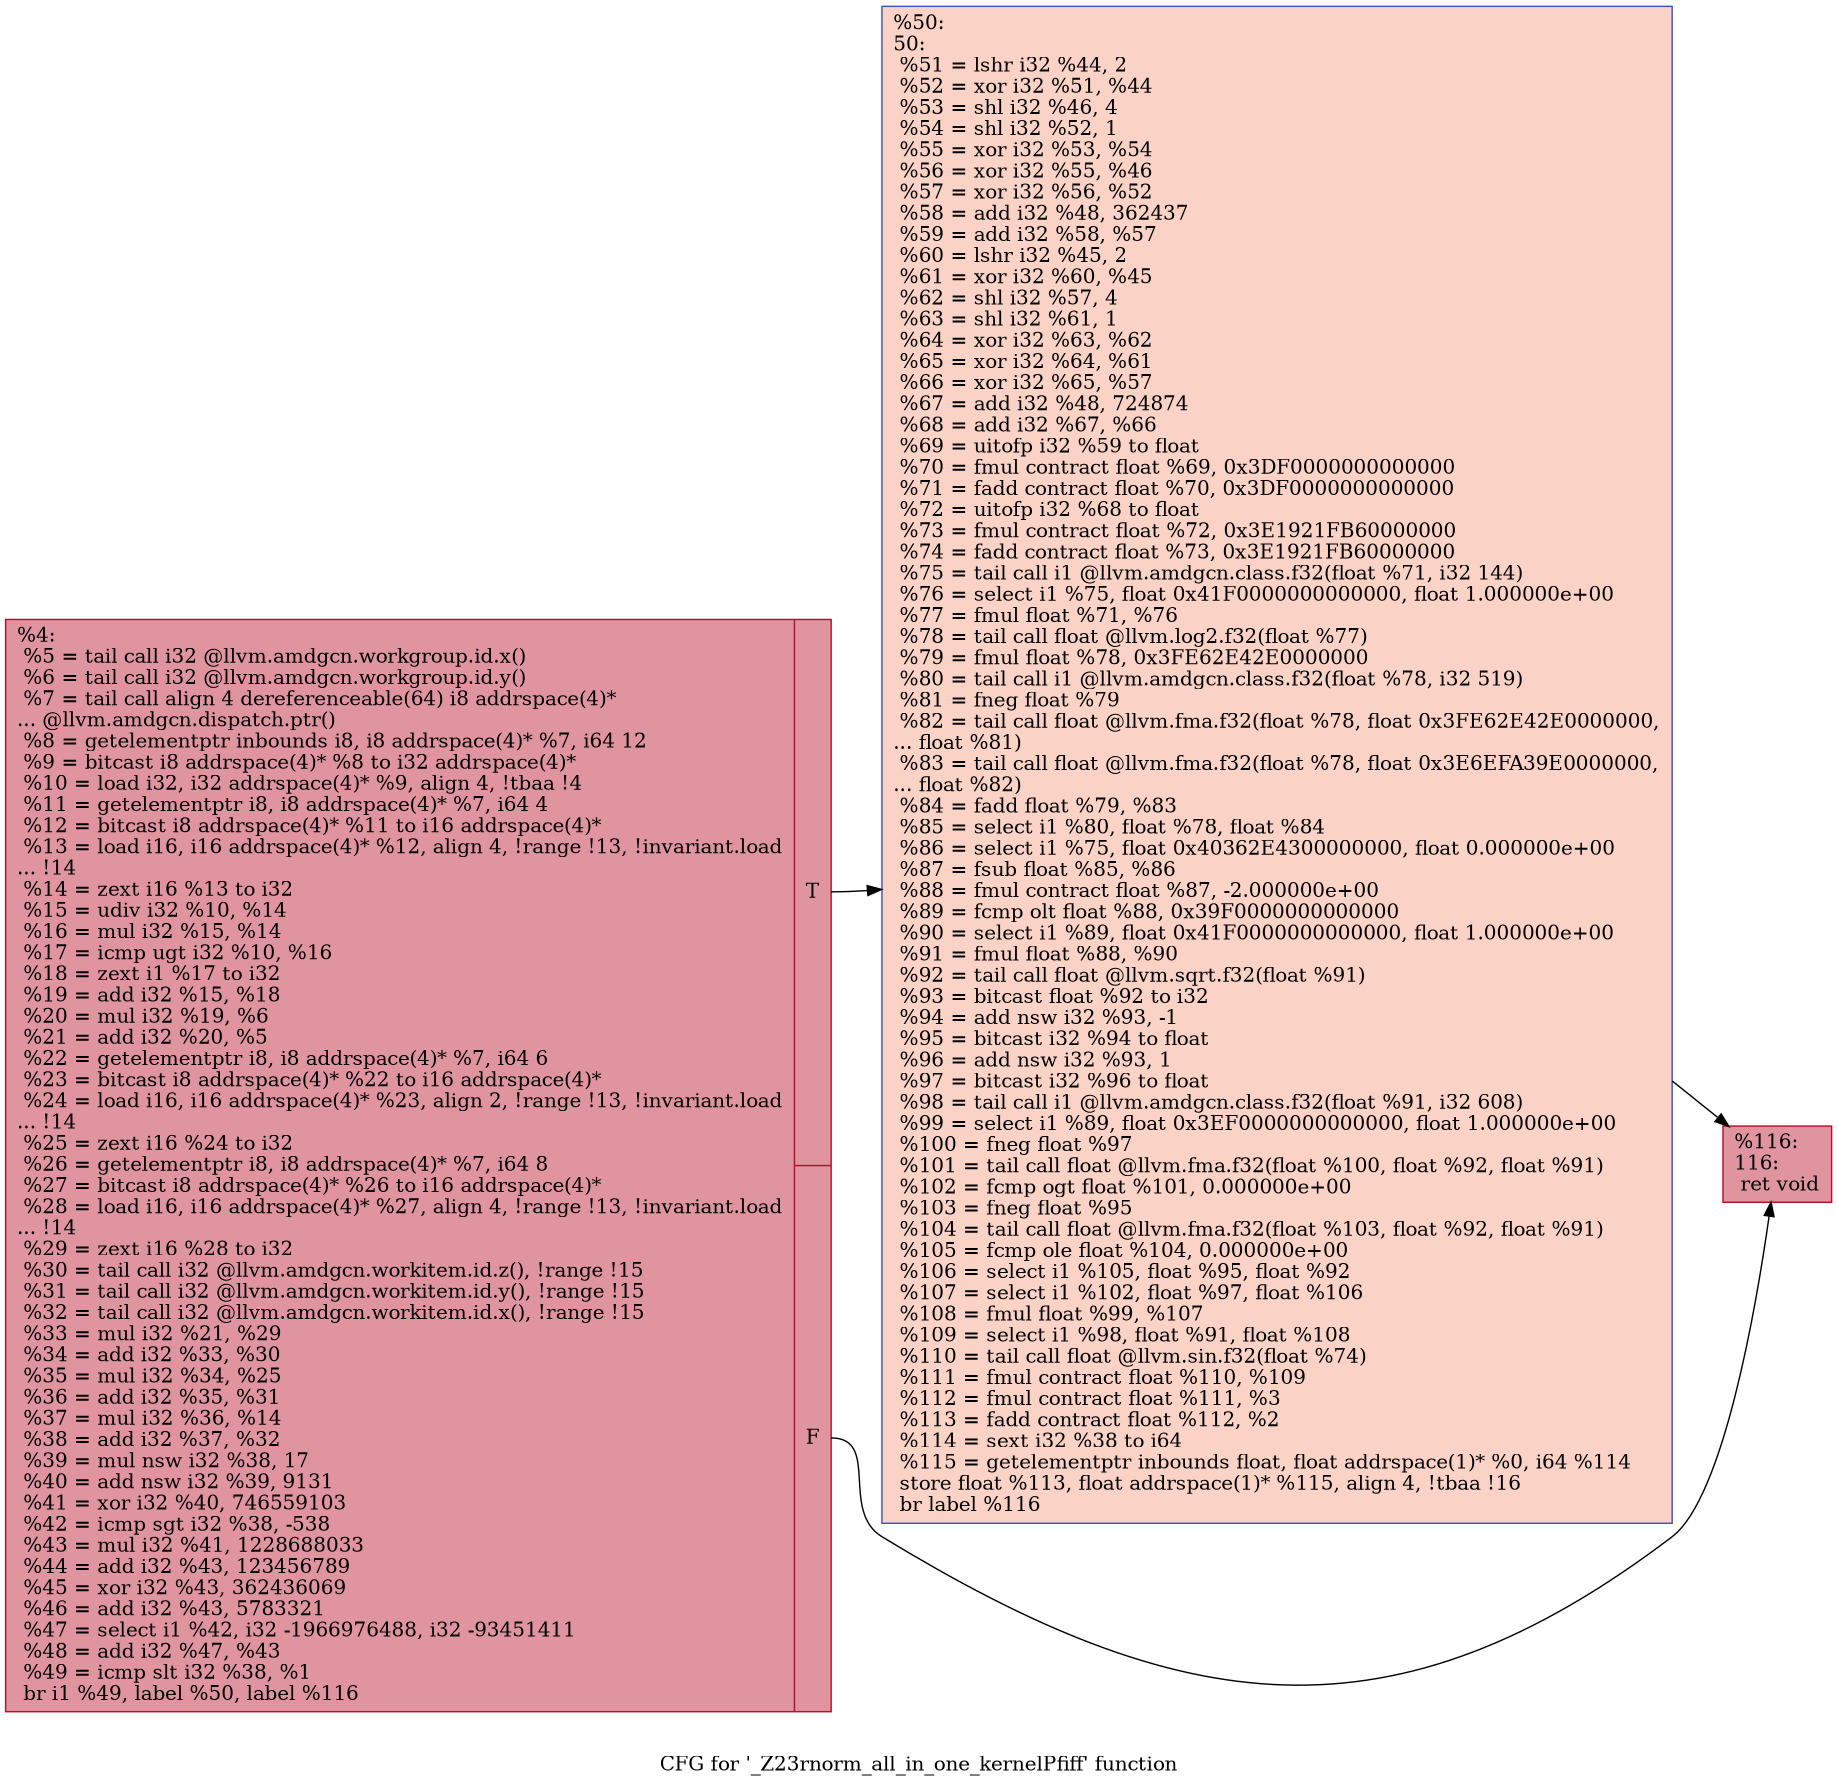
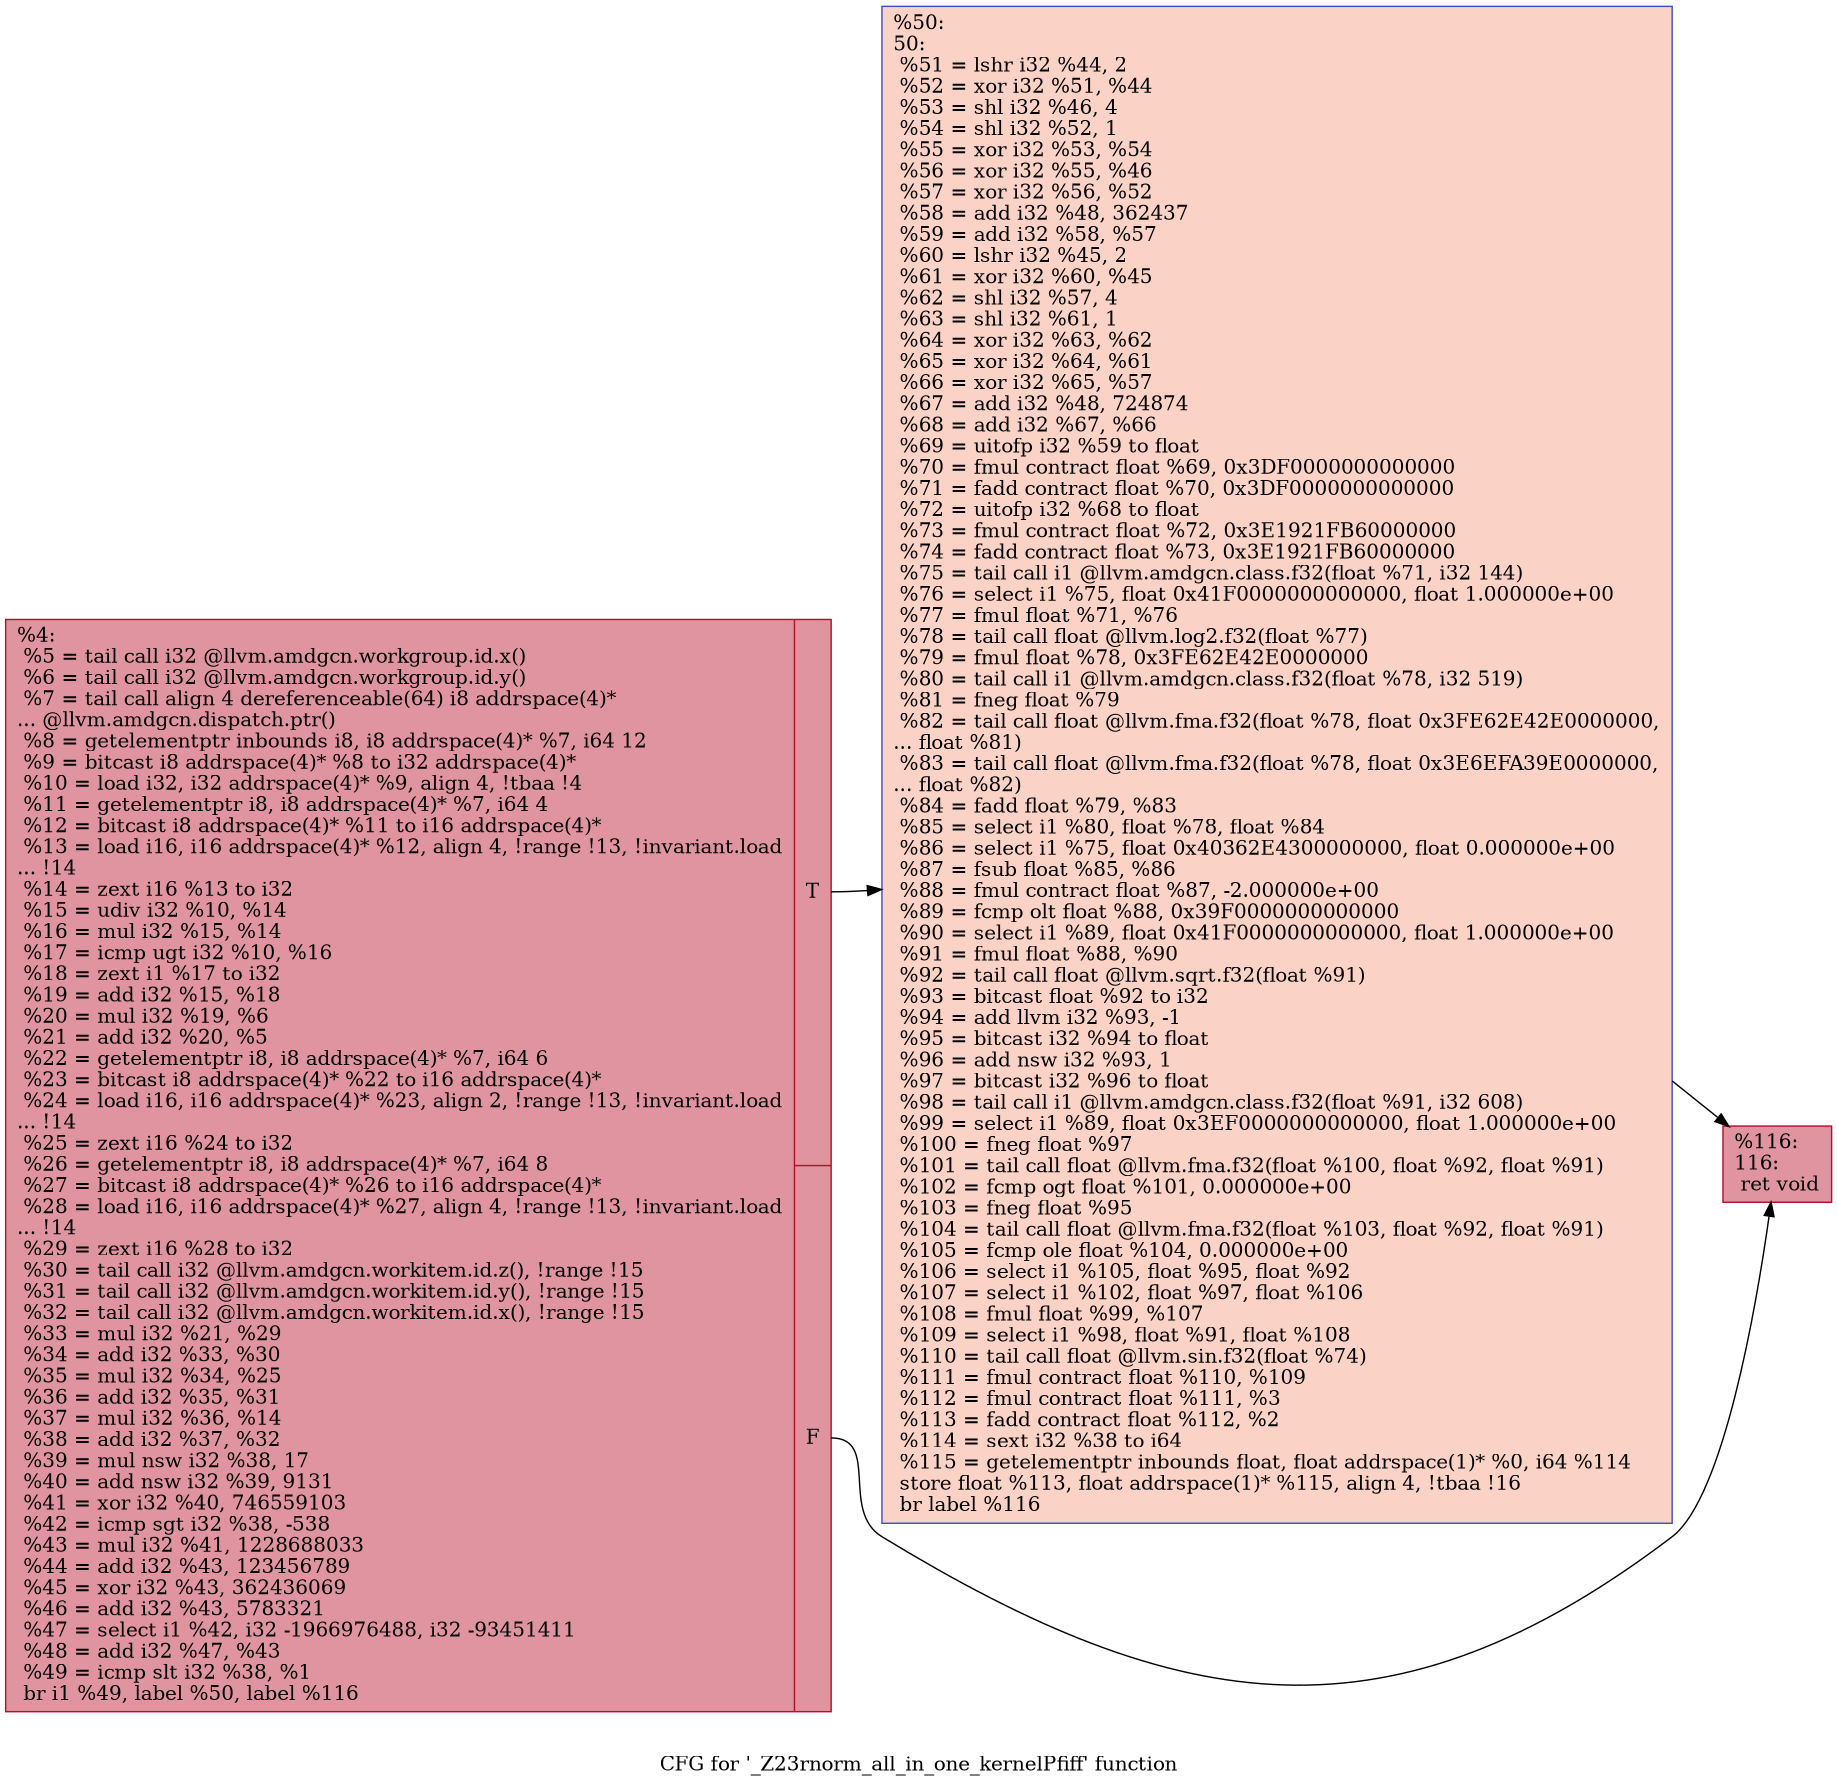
node "%50:": text "%94 = add nsw i32 %93, -1" -> "%94 = add llvm i32 %93, -1"
